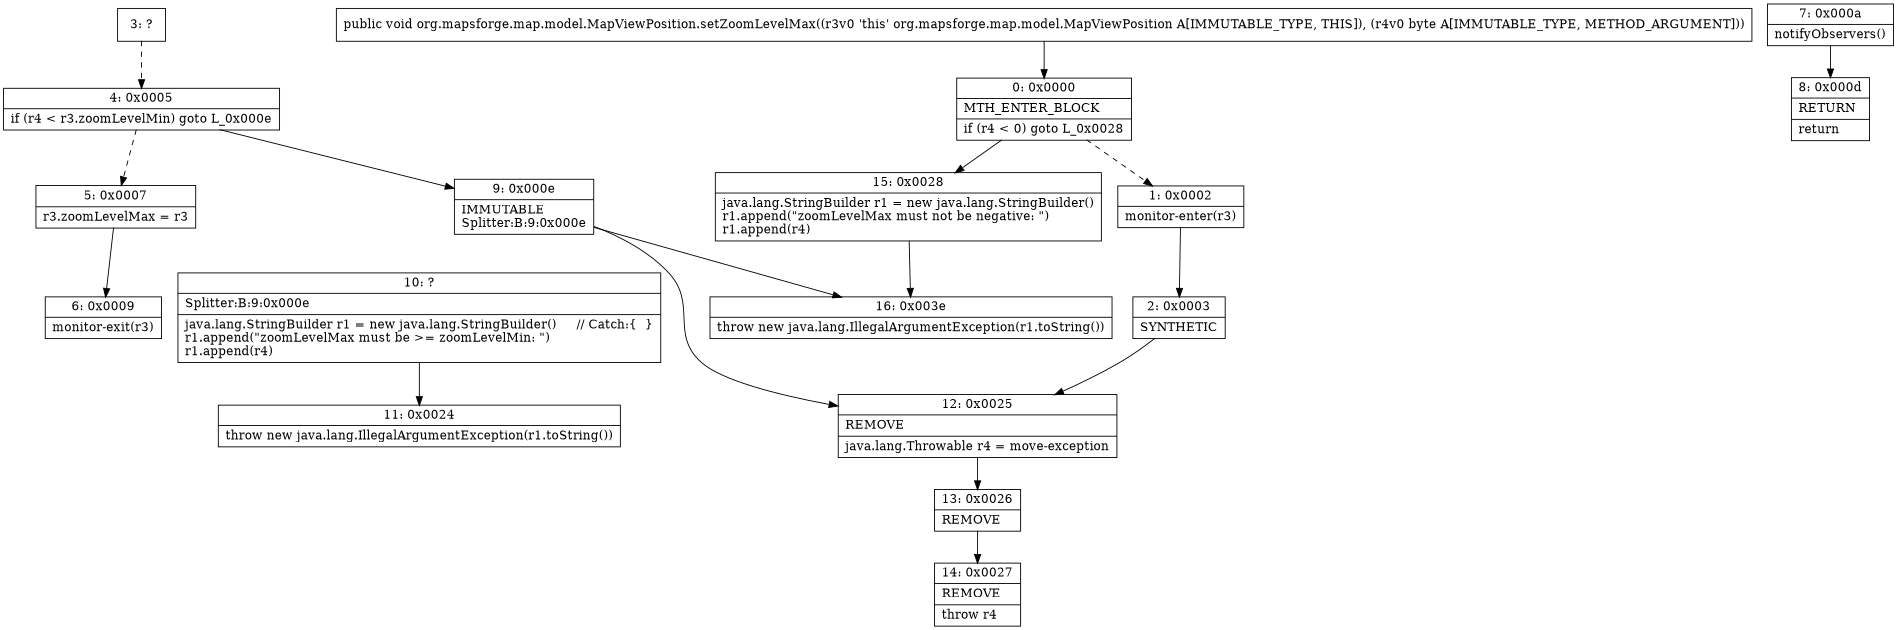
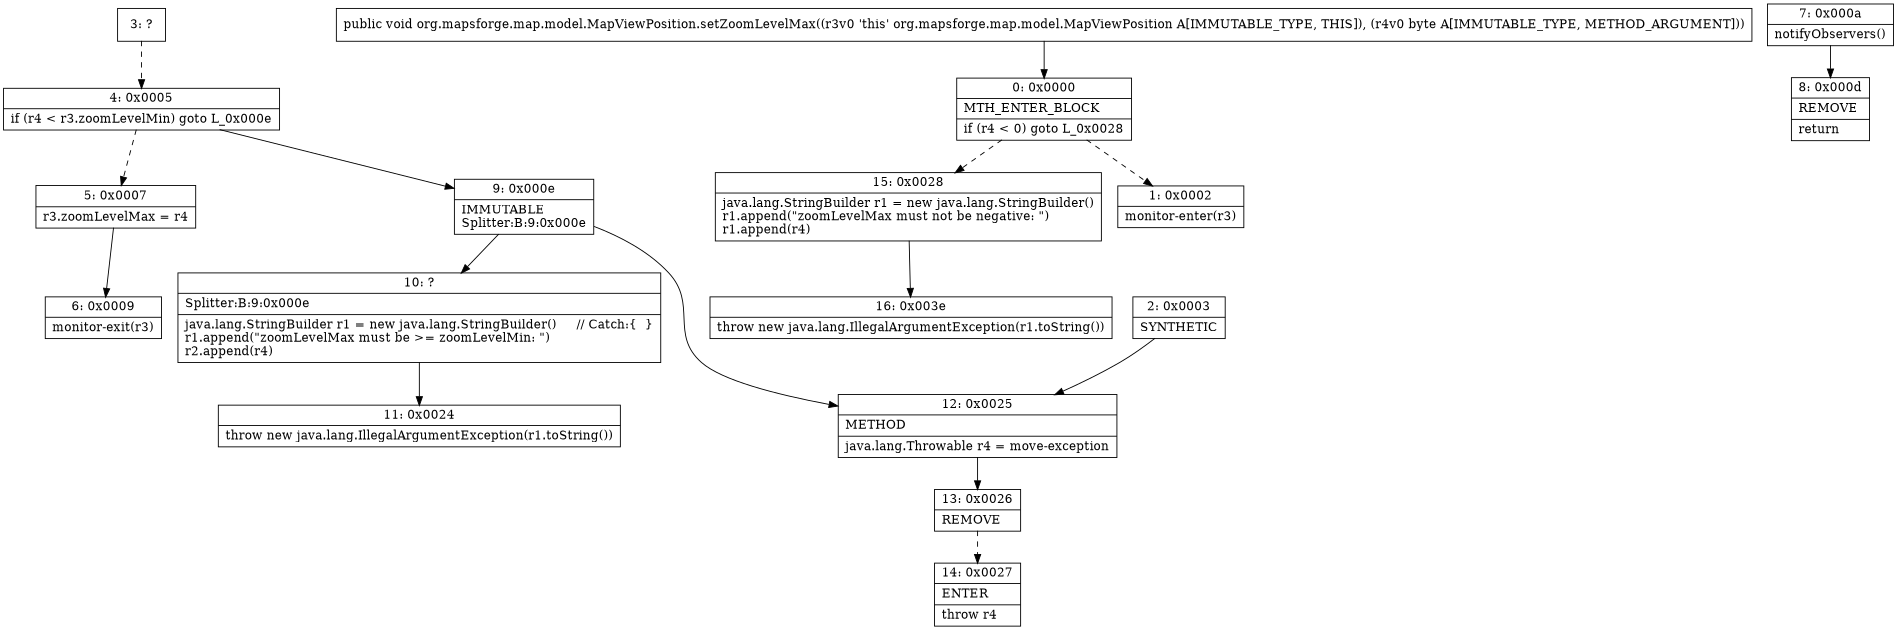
node "8: 0x000d": text "RETURN" -> "REMOVE"
edge "0: 0x0000" -> "15: 0x0028": style solid -> dashed
node "5: 0x0007": text "r3.zoomLevelMax = r3" -> "r3.zoomLevelMax = r4"
edge "1: 0x0002" -> "2: 0x0003": removed
edge "9: 0x000e" -> "16: 0x003e": now "9: 0x000e" -> "10: ?"
node "10: ?": text "r1.append(r4)" -> "r2.append(r4)"
node "12: 0x0025": text "REMOVE" -> "METHOD"
edge "13: 0x0026" -> "14: 0x0027": style solid -> dashed
node "14: 0x0027": text "REMOVE" -> "ENTER"
